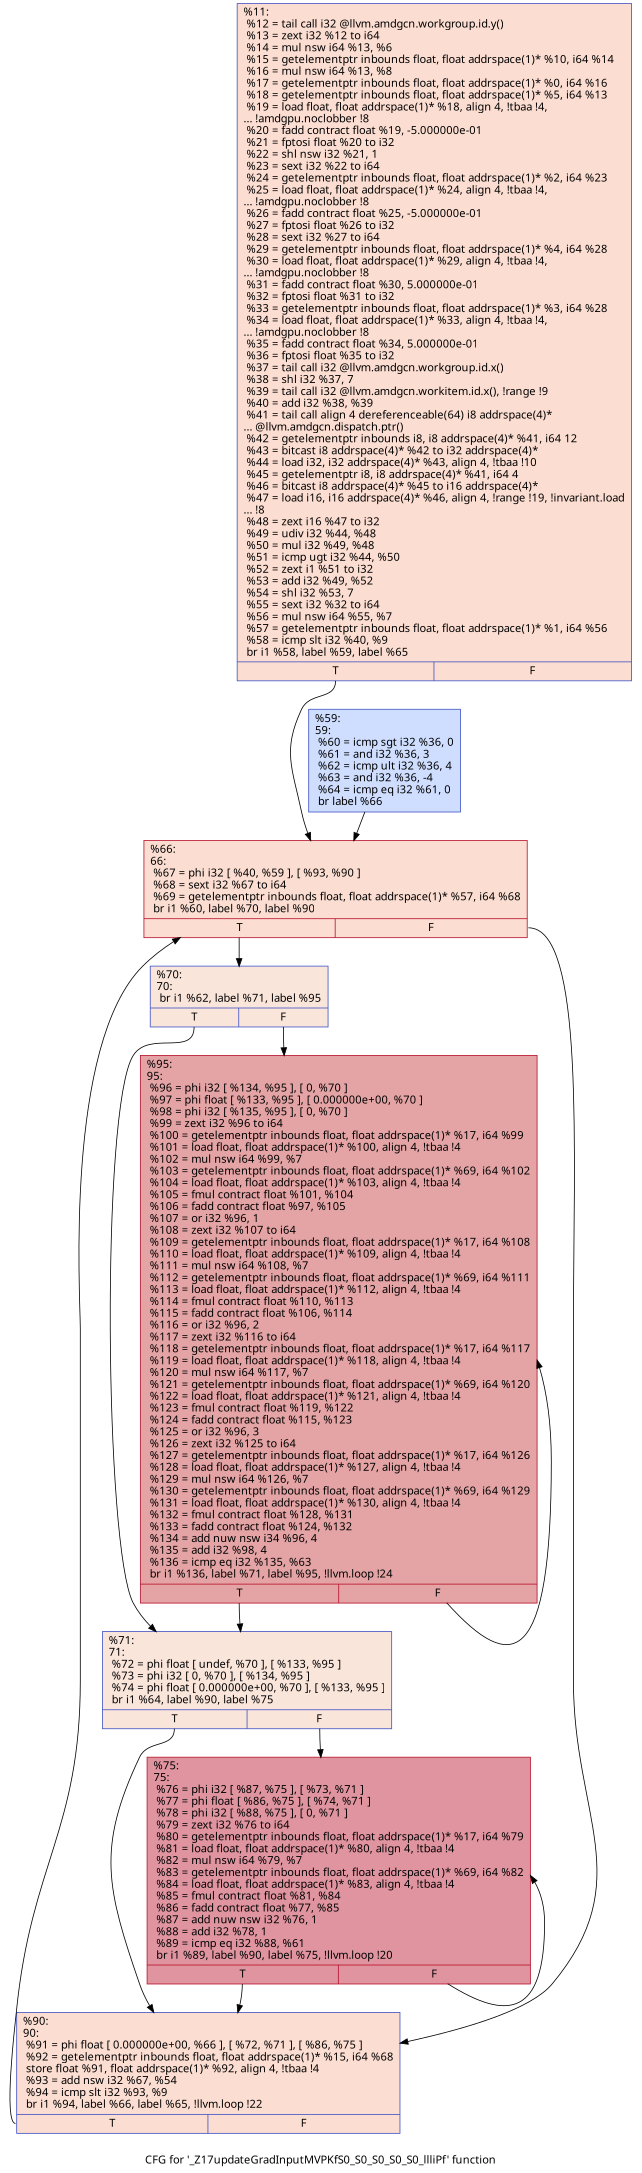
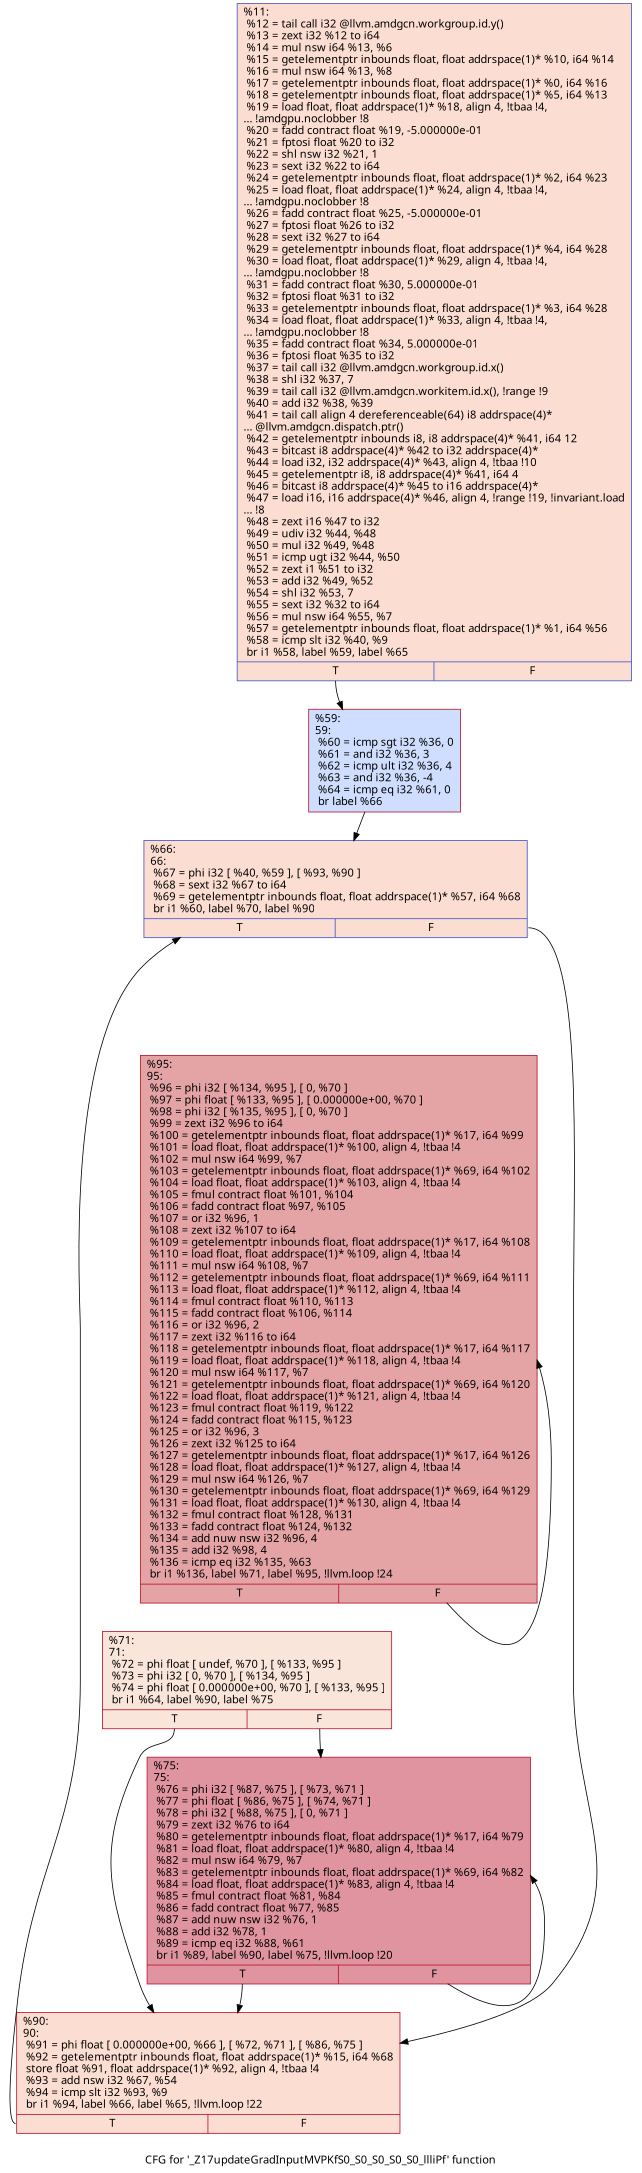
edge "%11:" -> "%66:": now "%11:" -> "%59:"
node "%59:": color #3d50c3ff -> #b70d28ff
node "%66:": color #b70d28ff -> #3d50c3ff
node "%70:": removed
node "%95:": text "%134 = add nuw nsw i34 %96, 4" -> "%134 = add nuw nsw i32 %96, 4"
edge "%95:" -> "%71:": removed
node "%71:": color #3d50c3ff -> #b70d28ff
node "%90:": color #3d50c3ff -> #b70d28ff
